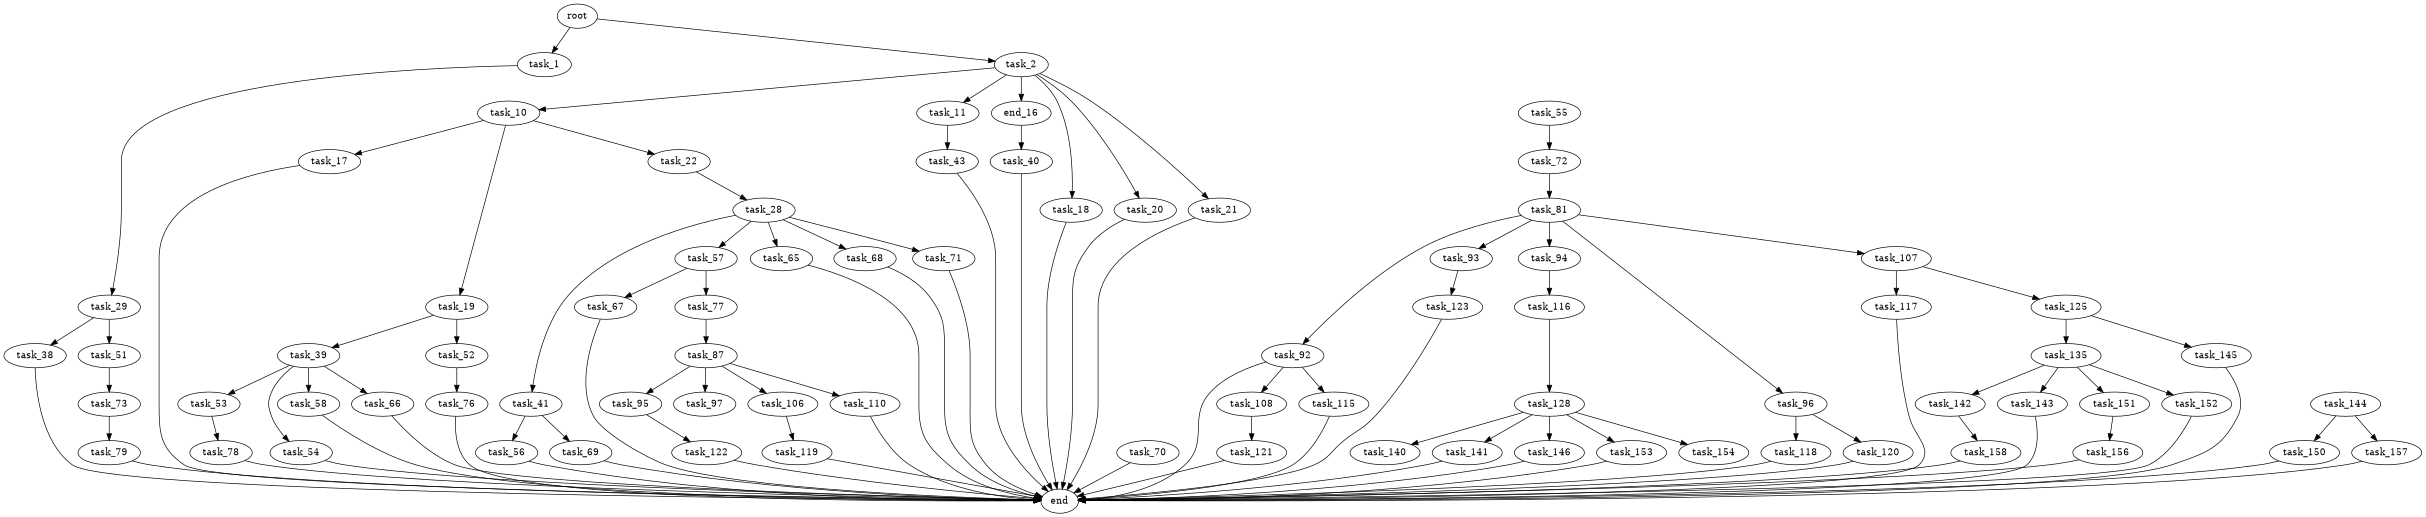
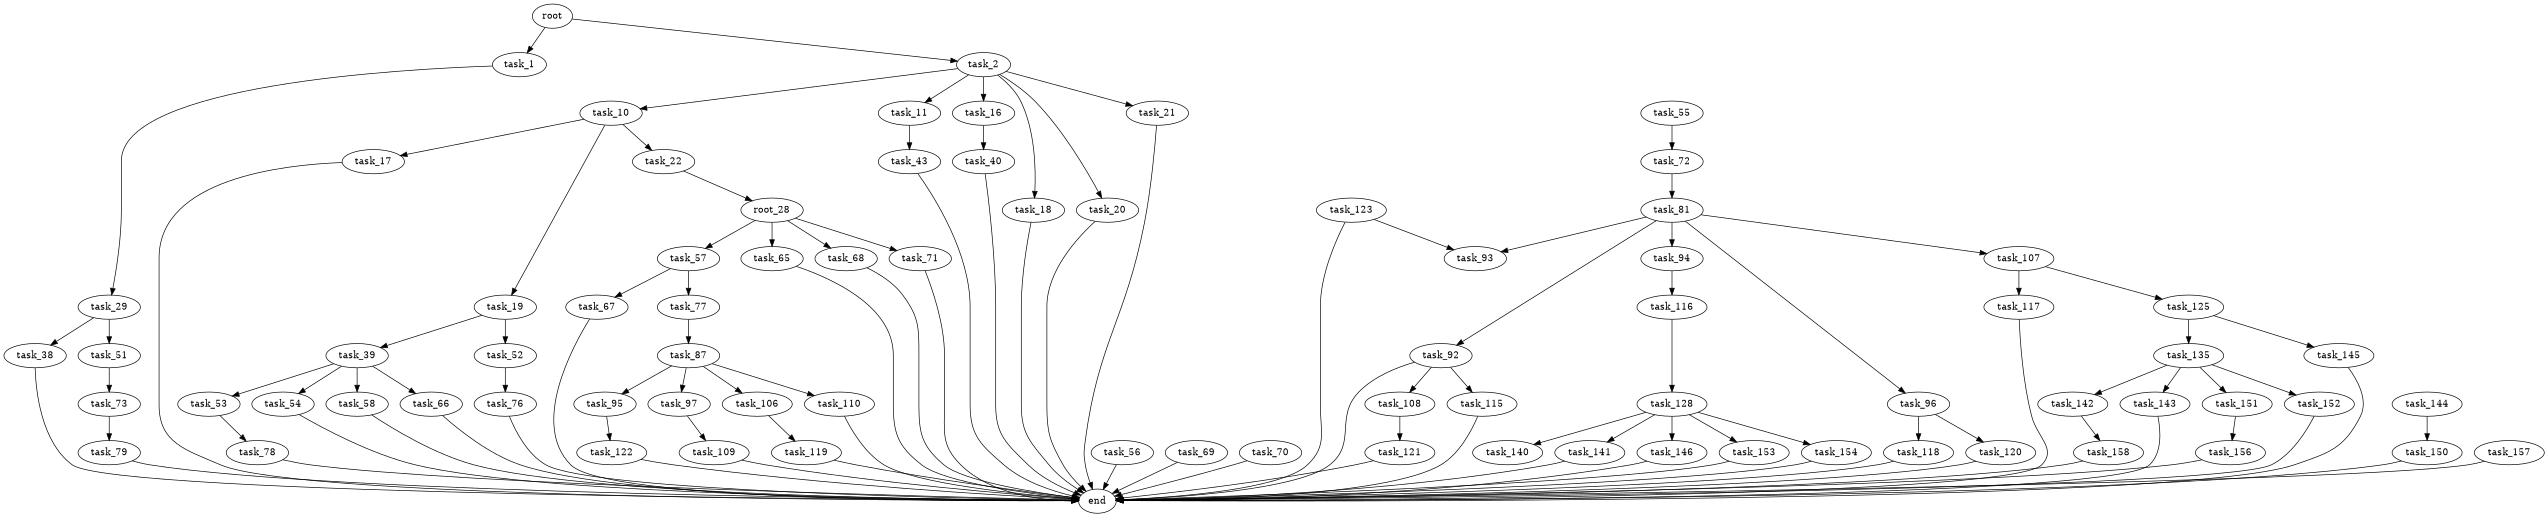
node "end_16": label "end_16" -> "task_16"
node "task_28": label "task_28" -> "root_28"
edge "task_93" -> "task_123": reversed
node "task_41": removed
edge "task_144" -> "task_157": removed
node "task_109": added
edge "task_154" -> "end": added
